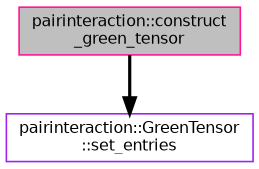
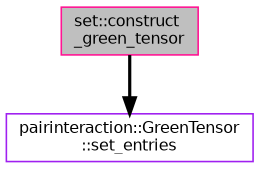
node "pairinteraction::construct _green_tensor": label "pairinteraction::construct _green_tensor" -> "set::construct _green_tensor"
